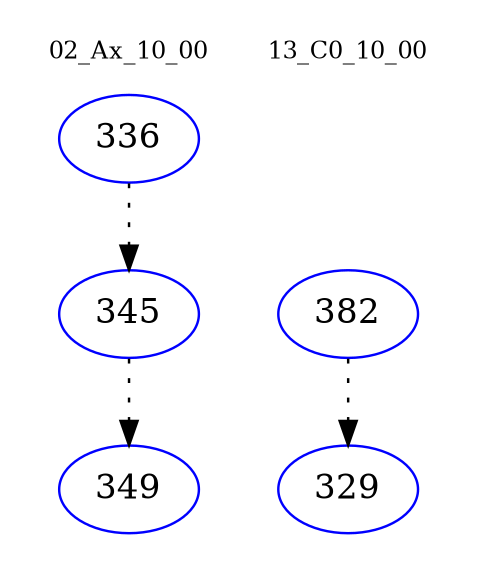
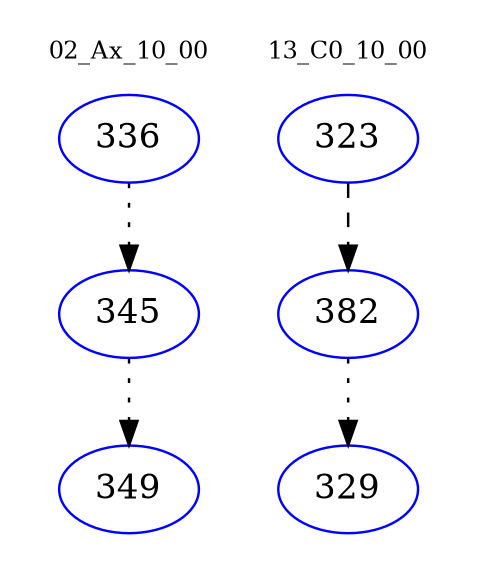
node "323": added
